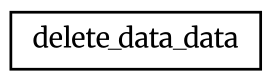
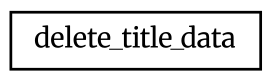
node "delete_data_data": label "delete_data_data" -> "delete_title_data"
